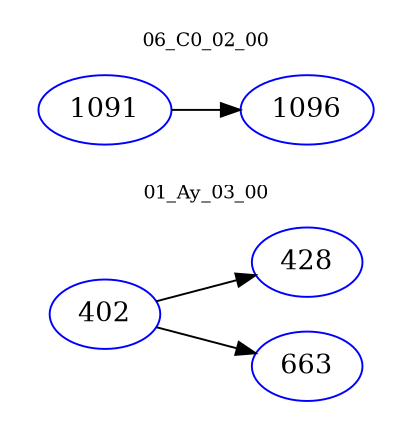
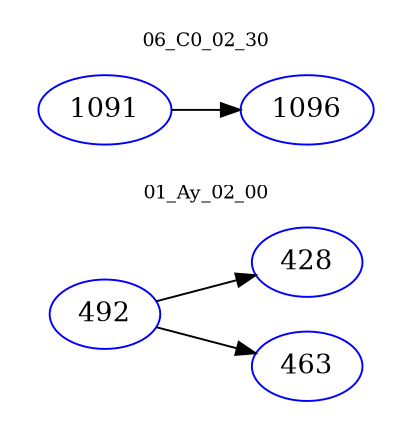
cluster "06_C0_02_00": label "06_C0_02_00" -> "06_C0_02_30"
cluster "01_Ay_03_00": label "01_Ay_03_00" -> "01_Ay_02_00"
node "402": label "402" -> "492"
node "663": label "663" -> "463"
